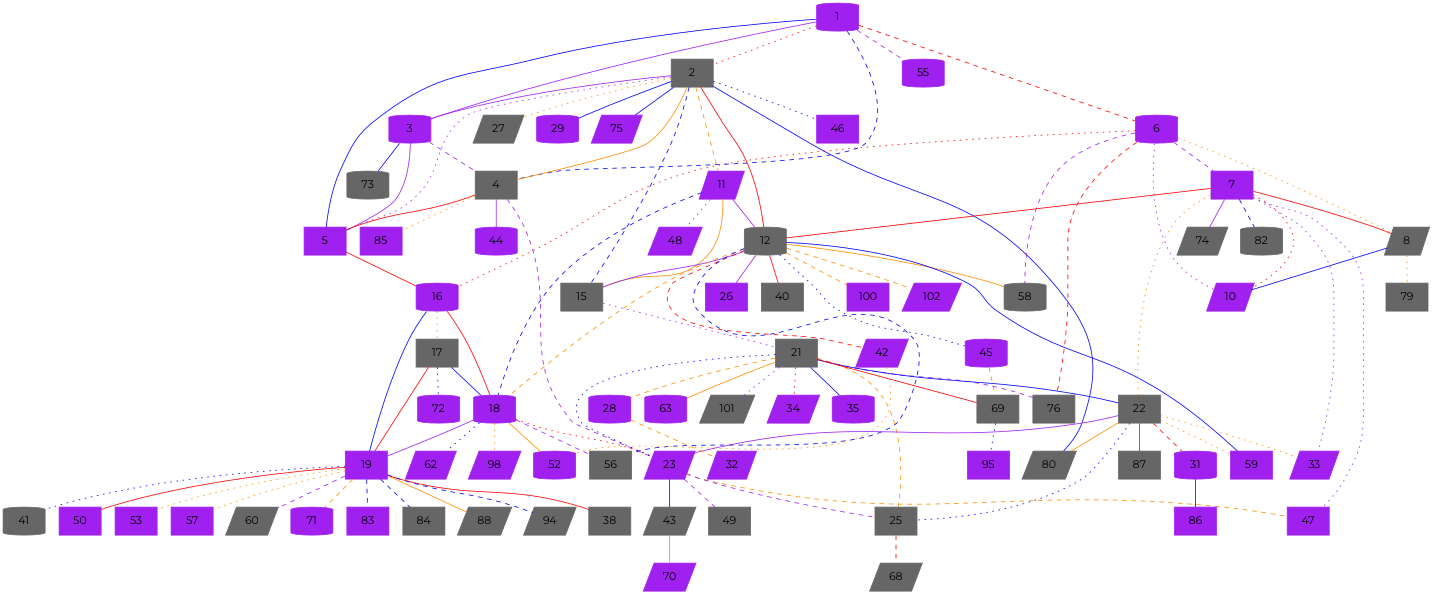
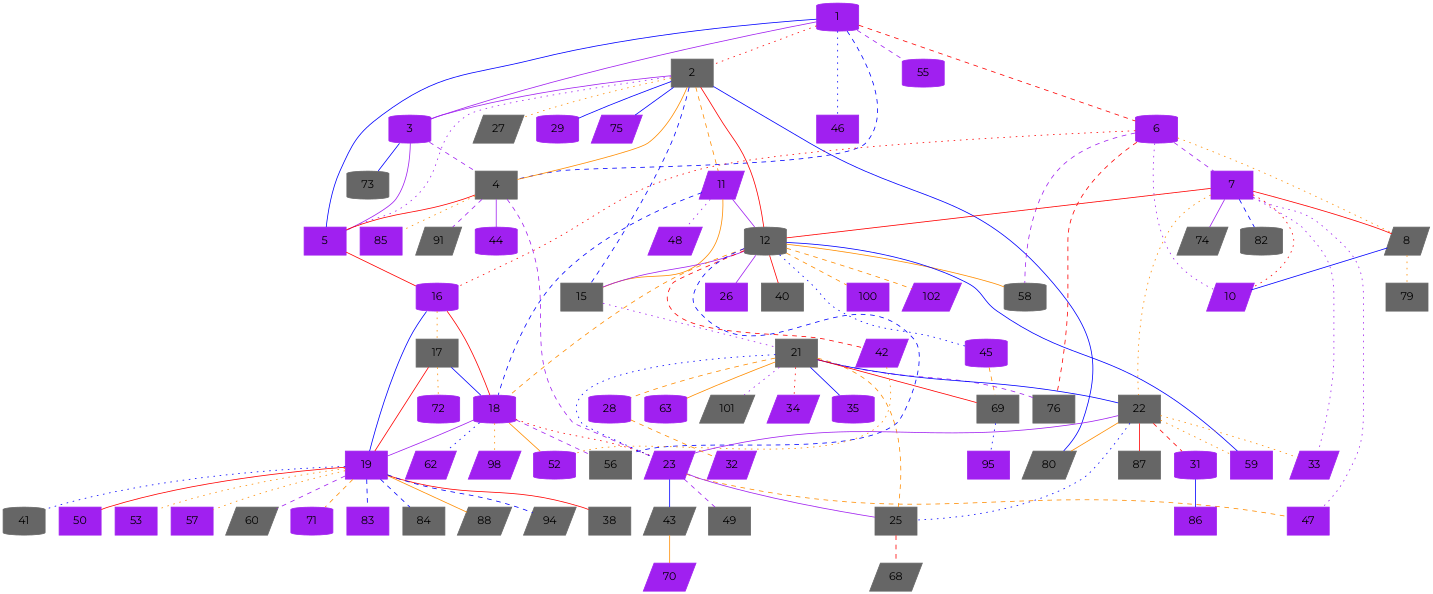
edge "2" -- "46": now "1" -- "46"
node "91": added
edge "17" -- "72": color blue -> darkorange
edge "23" -- "25": style dashed -> solid
